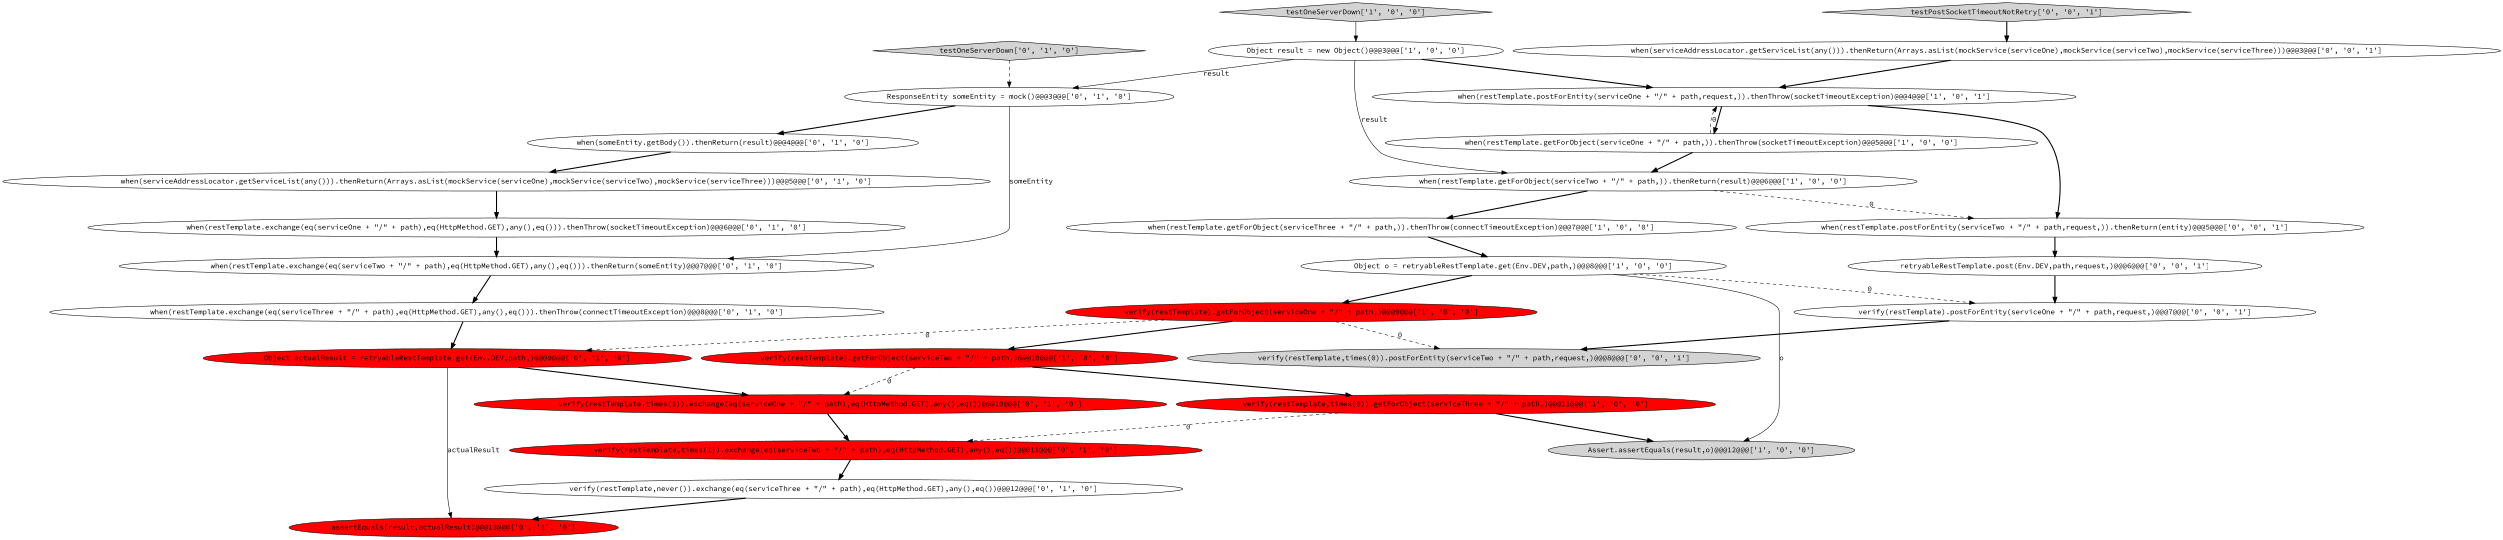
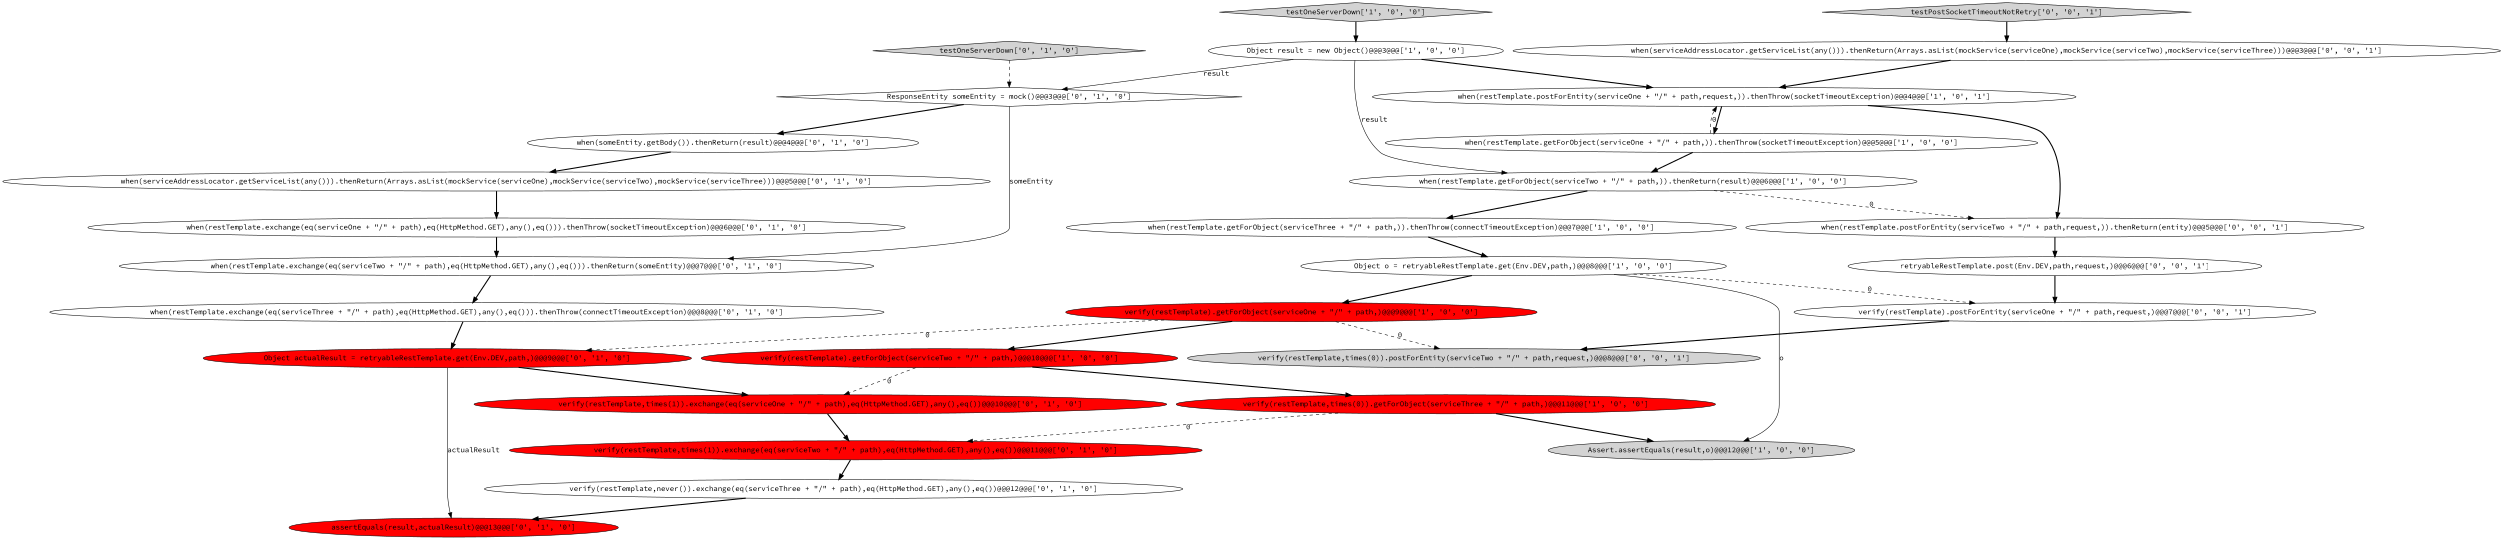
edge "testOneServerDown['1', '0', '0']" -> "Object result = new Object()@@@3@@@['1', '0', '0']": style solid -> bold
node "ResponseEntity someEntity = mock()@@@3@@@['0', '1', '0']": shape ellipse -> diamond
